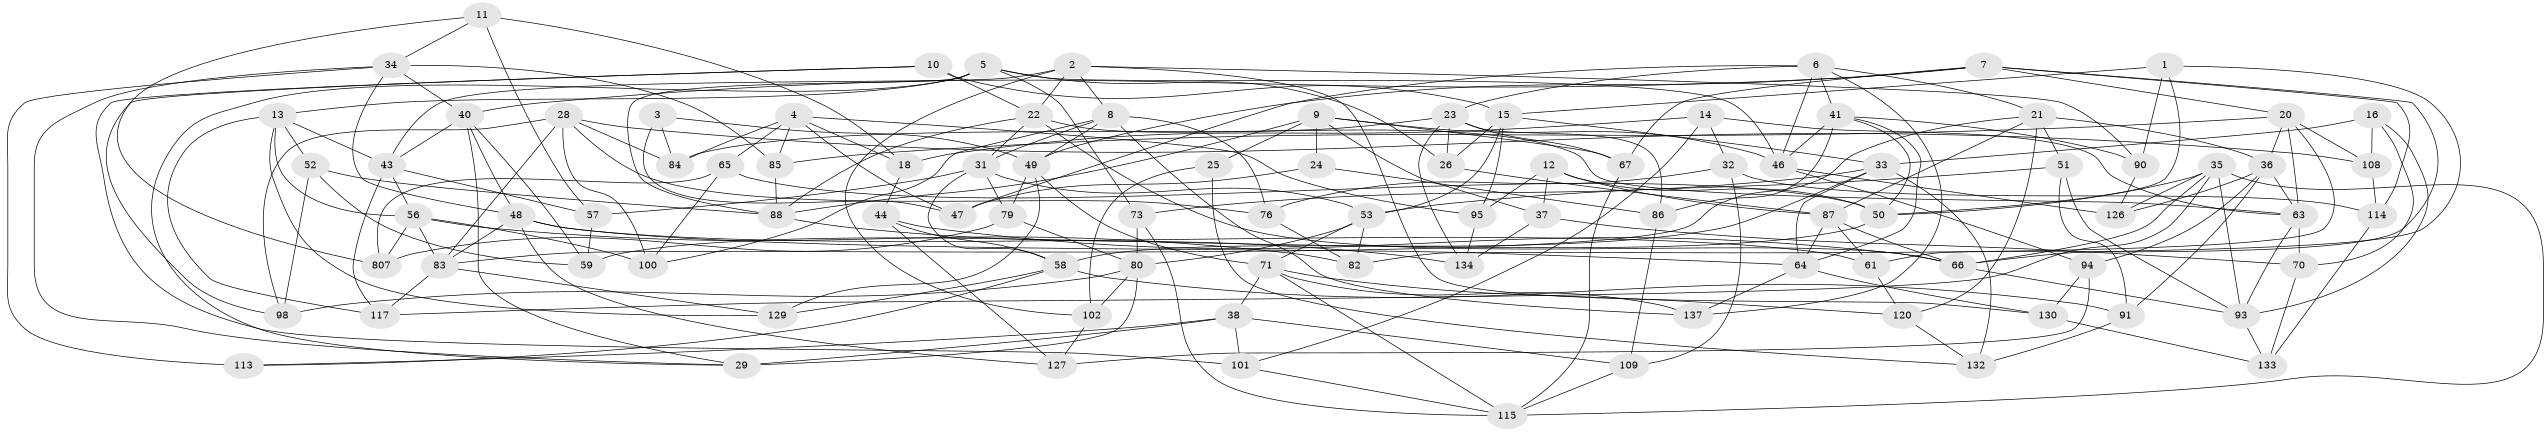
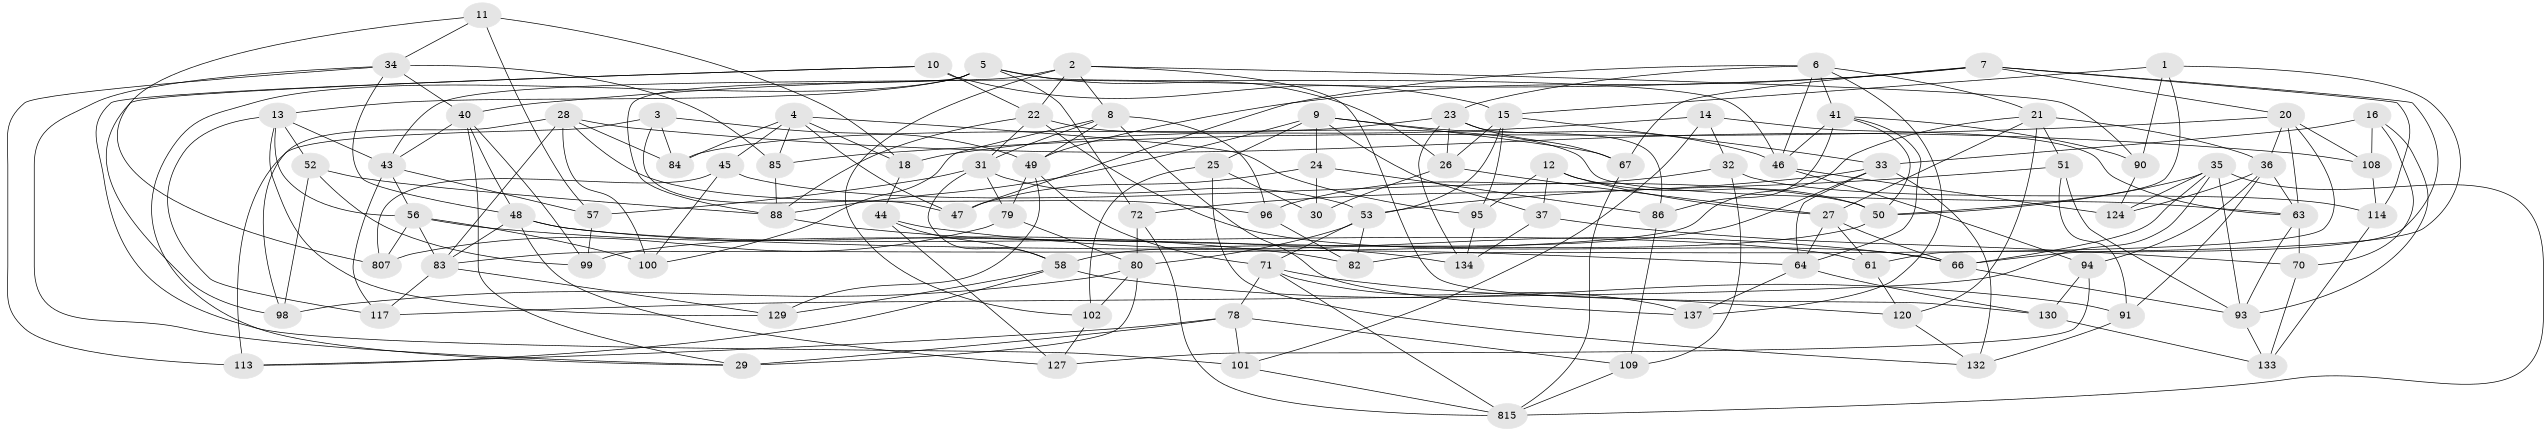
edge "3" -- "113": added
node "65": label "65" -> "45"
node "73": label "73" -> "72"
node "76": label "76" -> "96"
node "30": added
node "87": label "87" -> "27"
node "126": label "126" -> "124"
node "59": label "59" -> "99"
node "38": label "38" -> "78"
node "115": label "115" -> "815"
